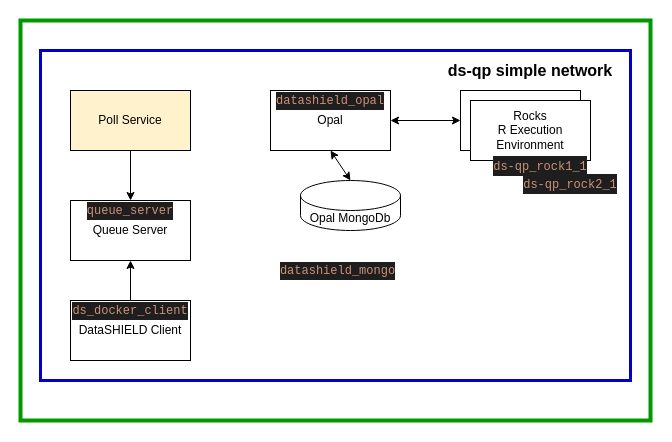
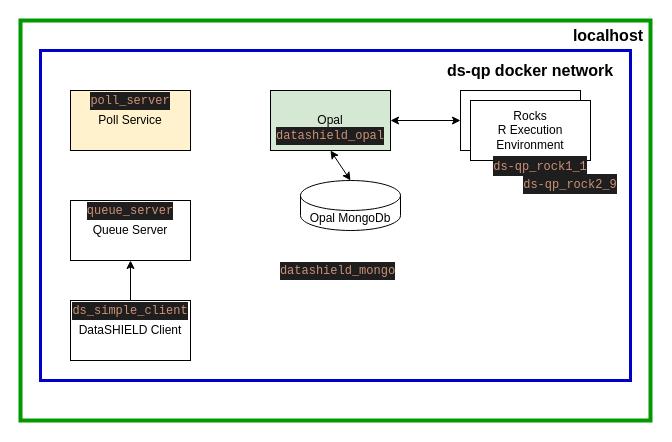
node "localhost": added
node "ds-qp simple network": label "ds-qp simple network" -> "ds-qp docker network"
node "poll_server": added
node "datashield_opal": moved (331, 101) -> (331, 136)
node "Opal": fillcolor #ffffff -> #d5e8d4
edge "Poll Service" -> "Queue Server": removed
node "ds-qp_rock2_1": label "ds-qp_rock2_1" -> "ds-qp_rock2_9"
node "ds_docker_client": label "ds_docker_client" -> "ds_simple_client"
